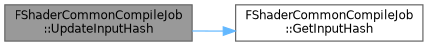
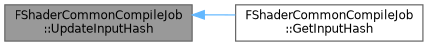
edge "FShaderCommonCompileJob ::UpdateInputHash" -> "FShaderCommonCompileJob ::GetInputHash": reversed
